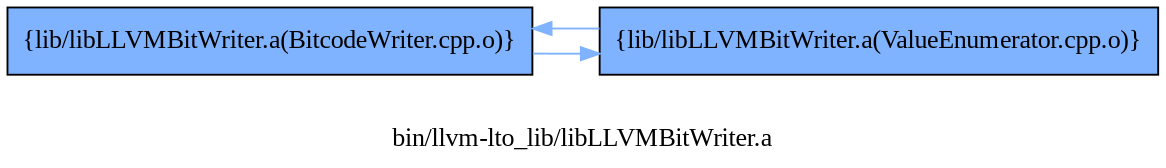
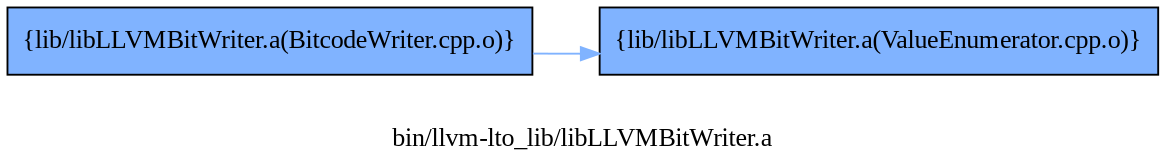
edge "{lib/libLLVMBitWriter.a(ValueEnumerator.cpp.o)}" -> "{lib/libLLVMBitWriter.a(BitcodeWriter.cpp.o)}": removed
